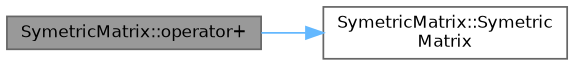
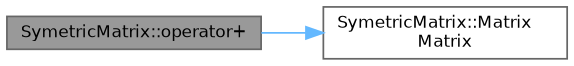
node "SymetricMatrix::Symetric Matrix": label "SymetricMatrix::Symetric Matrix" -> "SymetricMatrix::Matrix Matrix"
